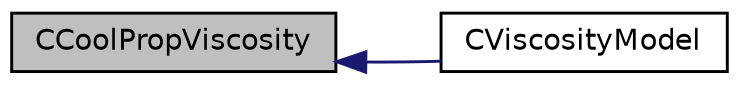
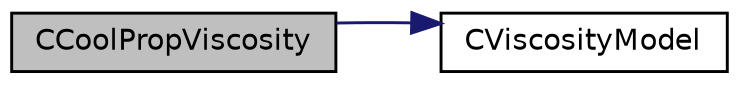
edge "CViscosityModel" -> "CCoolPropViscosity": reversed
